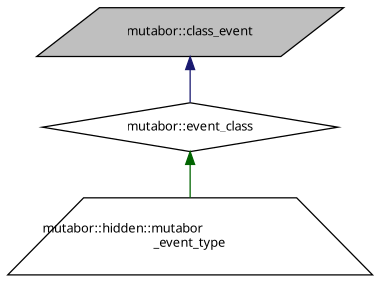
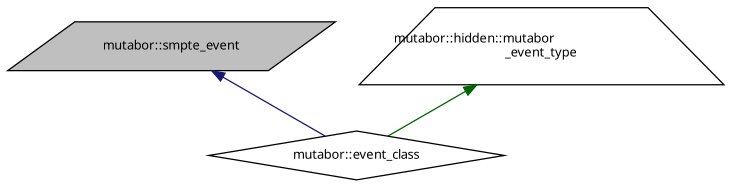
node "mutabor::class_event": label "mutabor::class_event" -> "mutabor::smpte_event"
edge "mutabor::hidden::mutabor _event_type" -> "mutabor::event_class": reversed
